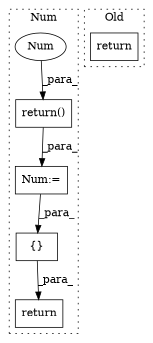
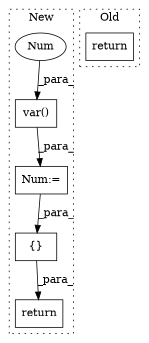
cluster "Num": label "Num" -> "New"
node "return()": label "return()" -> "var()"
